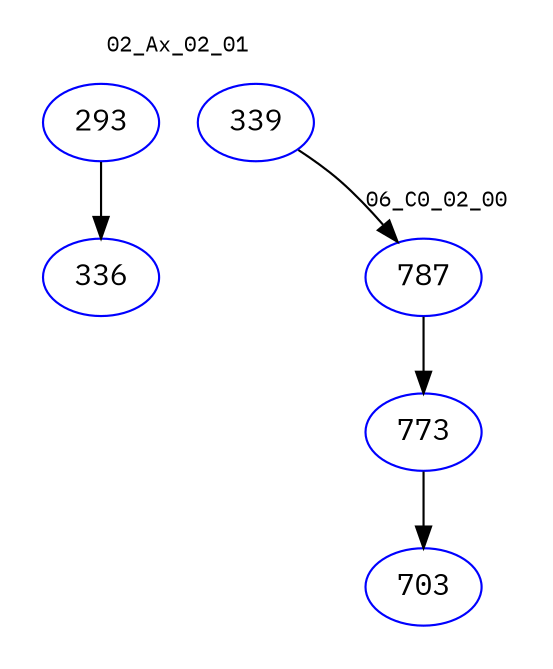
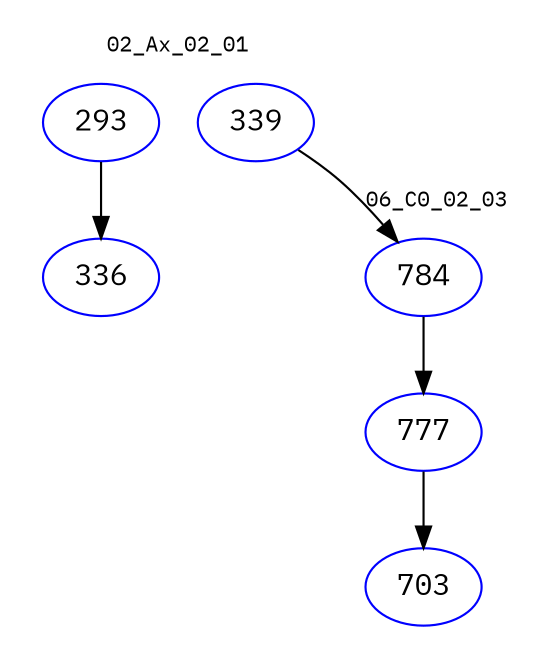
cluster "06_C0_02_00": label "06_C0_02_00" -> "06_C0_02_03"
node "787": label "787" -> "784"
node "773": label "773" -> "777"
